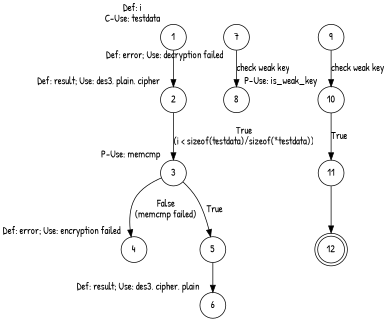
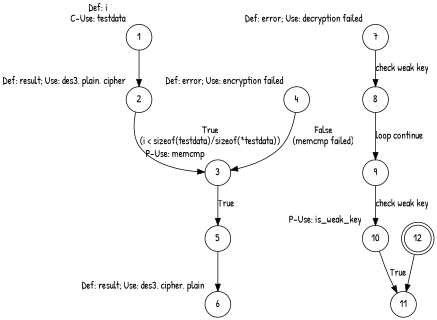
edge "8" -> "9": added, label "loop continue"
edge "3 P-Use: memcmp" -> "4 Def: error; Use: encryption failed": reversed
edge "11" -> "12": reversed
